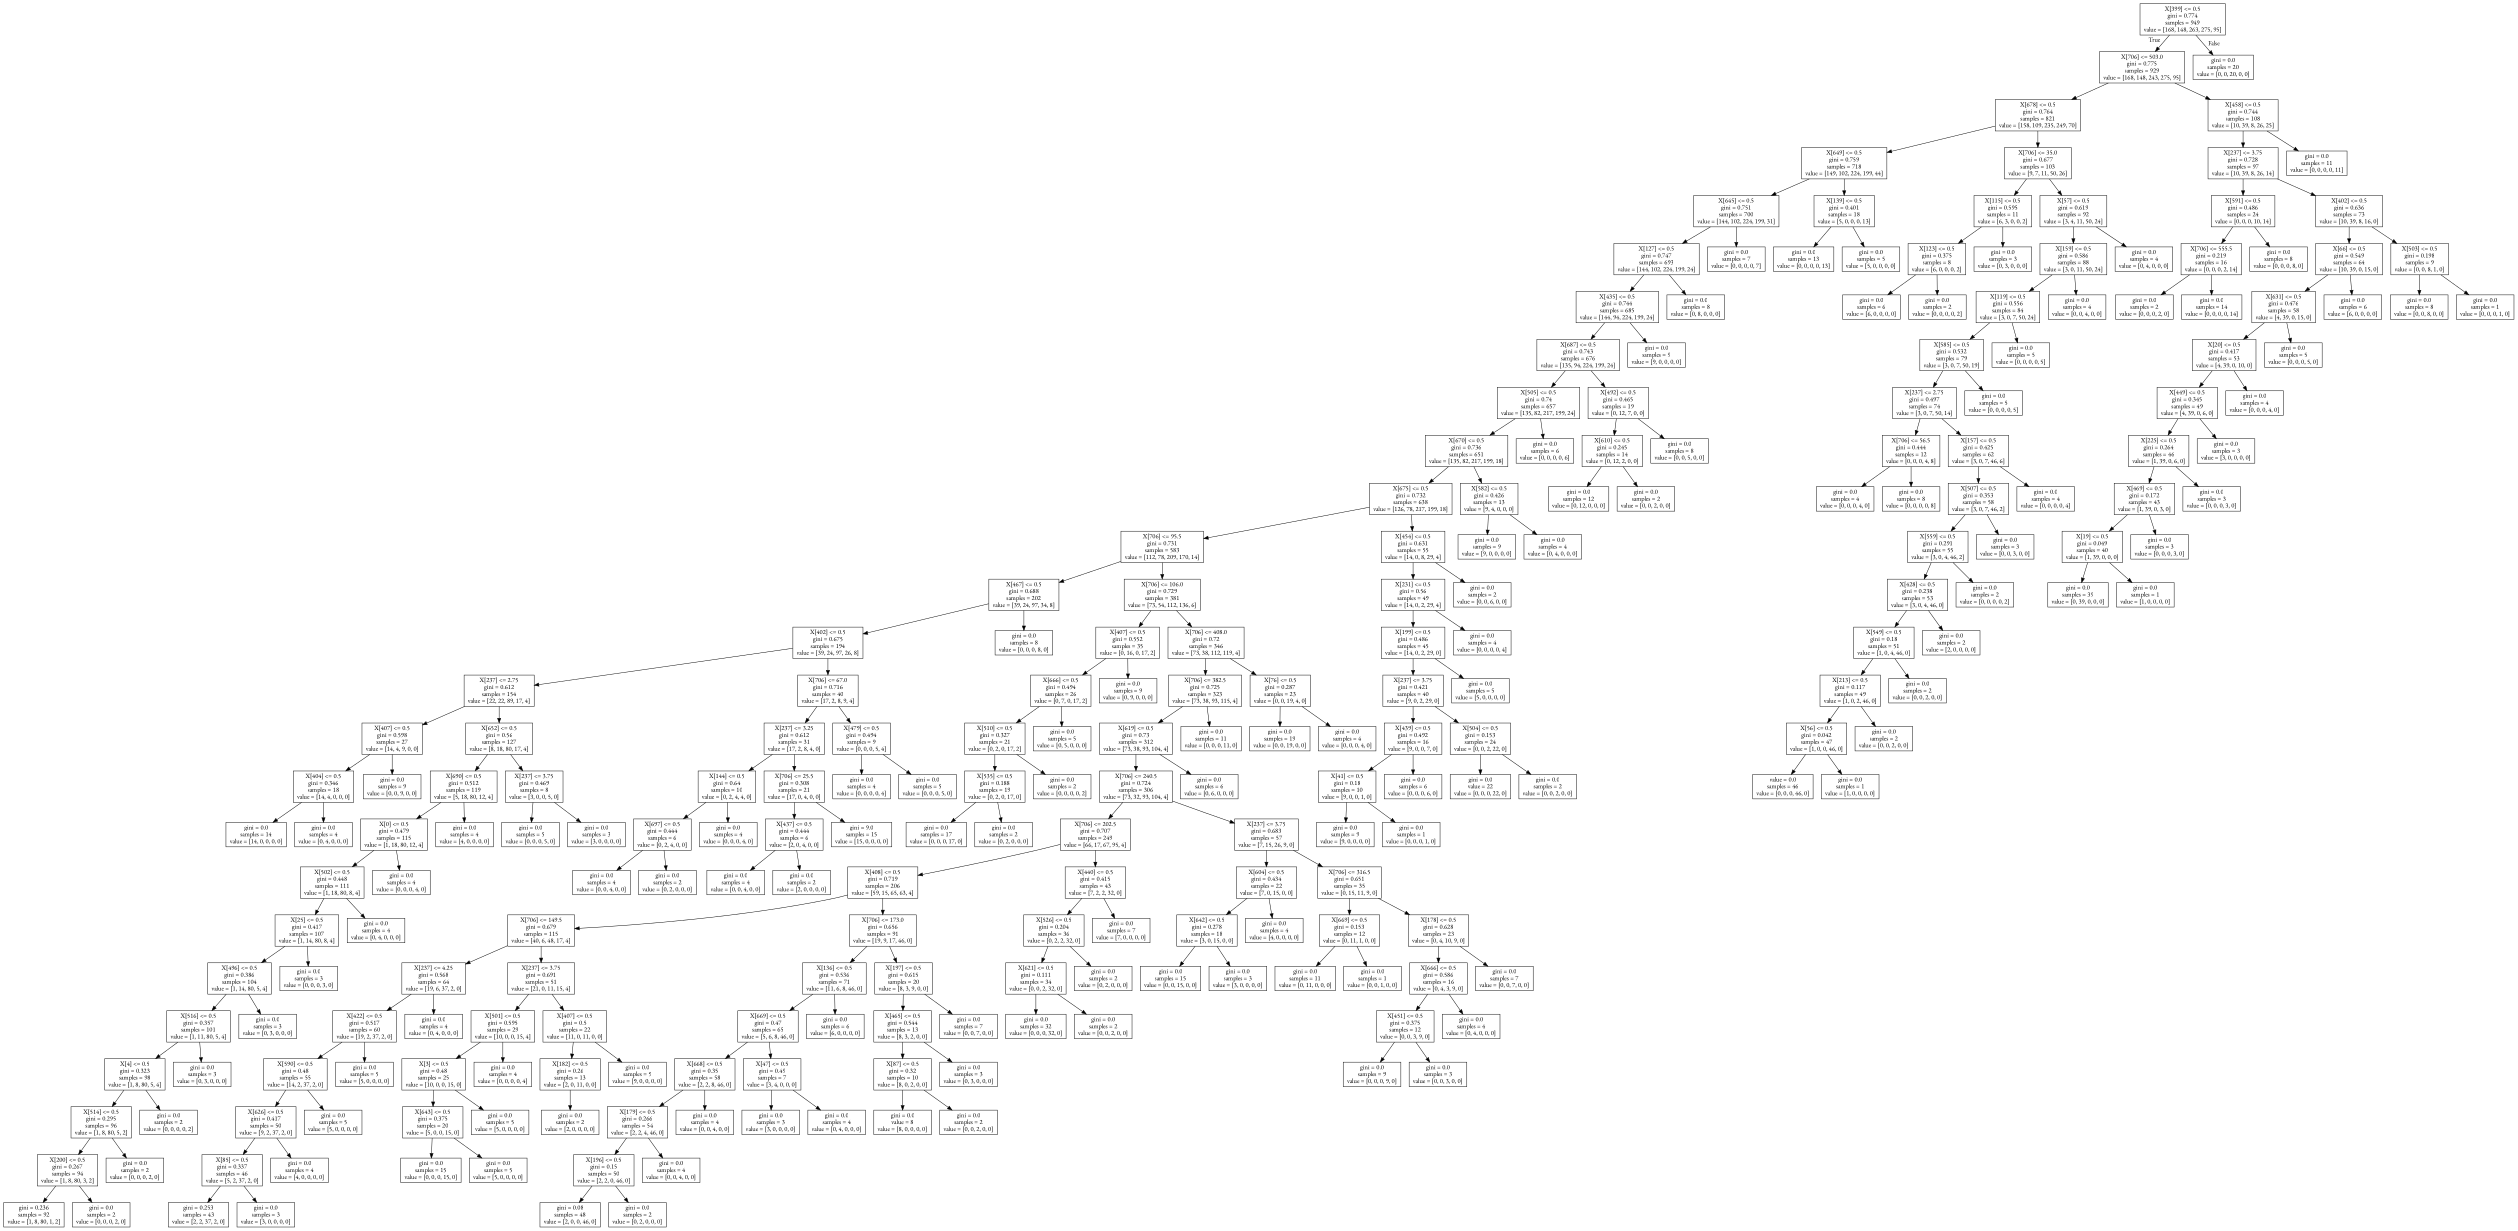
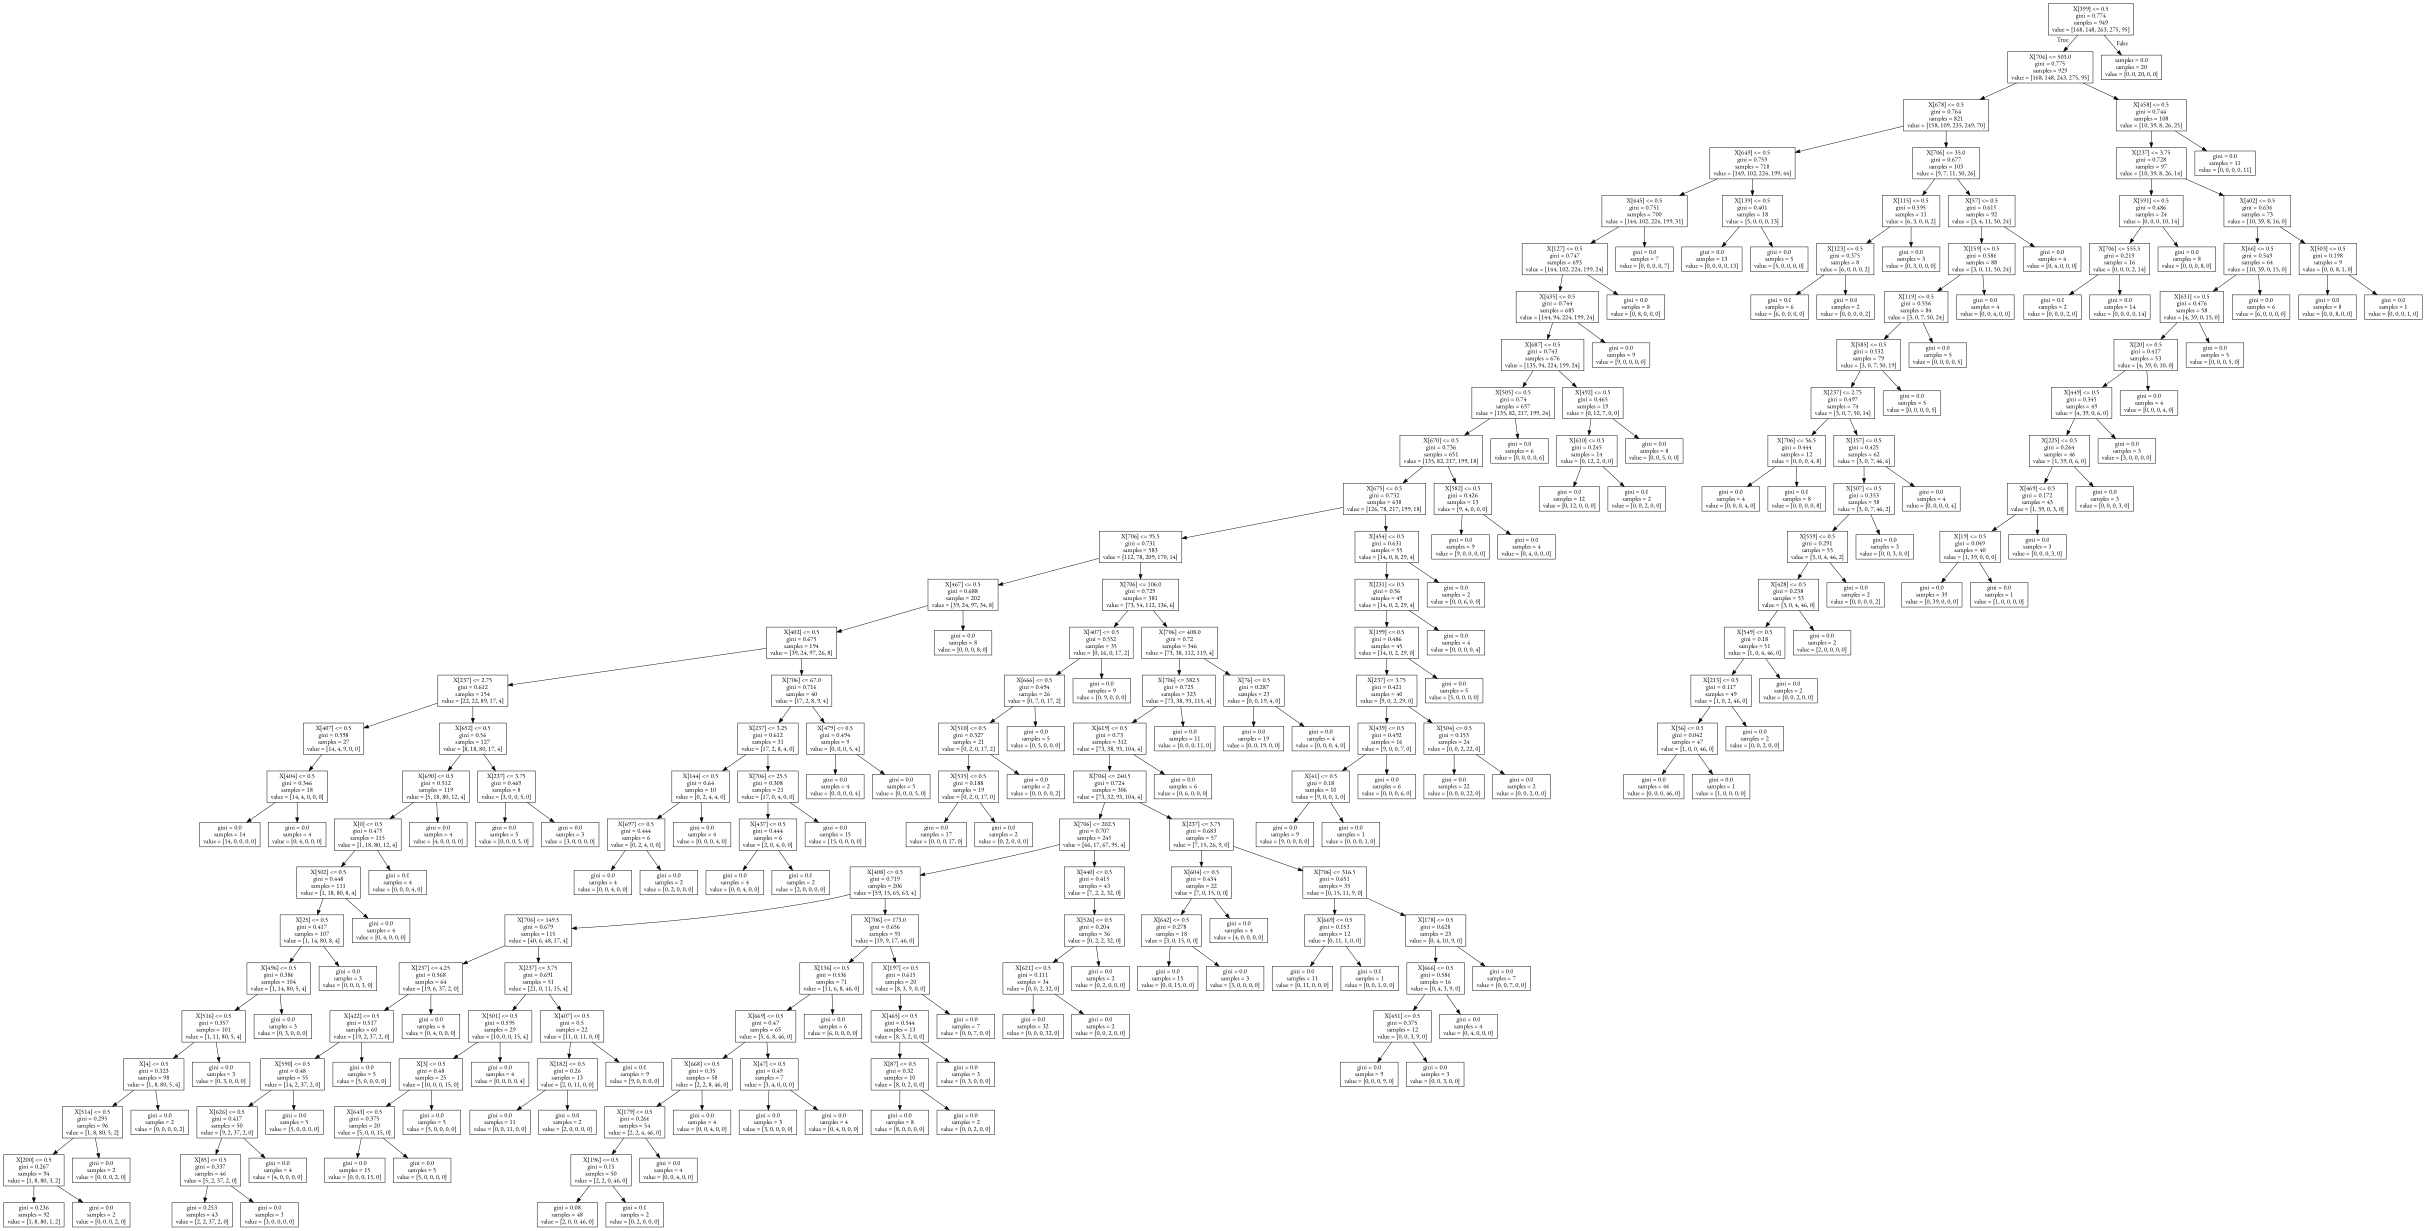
node "gini = 0.0 samples = 20 value = [0, 0, 20, 0, 0]": label "gini = 0.0 samples = 20 value = [0, 0, 20, 0, 0]" -> "samples = 0.0 samples = 20 value = [0, 0, 20, 0, 0]"
node "gini = 0.0 samples = 9 value = [0, 0, 9, 0, 0]": removed
node "gini = 0.0 value = 22 value = [0, 0, 0, 22, 0]": label "gini = 0.0 value = 22 value = [0, 0, 0, 22, 0]" -> "gini = 0.0 samples = 22 value = [0, 0, 0, 22, 0]"
node "value = 0.0 samples = 46 value = [0, 0, 0, 46, 0]": label "value = 0.0 samples = 46 value = [0, 0, 0, 46, 0]" -> "gini = 0.0 samples = 46 value = [0, 0, 0, 46, 0]"
node "gini = 9.0 samples = 15 value = [15, 0, 0, 0, 0]": label "gini = 9.0 samples = 15 value = [15, 0, 0, 0, 0]" -> "gini = 0.0 samples = 15 value = [15, 0, 0, 0, 0]"
node "gini = 0.0 samples = 7 value = [7, 0, 0, 0, 0]": removed
node "gini = 0.0 samples = 11 value = [0, 0, 11, 0, 0]": added
node "gini = 0.0 value = 8 value = [8, 0, 0, 0, 0]": label "gini = 0.0 value = 8 value = [8, 0, 0, 0, 0]" -> "gini = 0.0 samples = 8 value = [8, 0, 0, 0, 0]"
